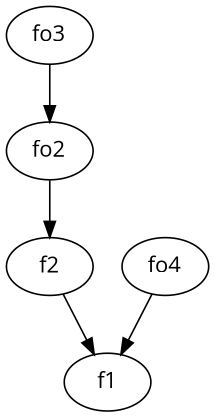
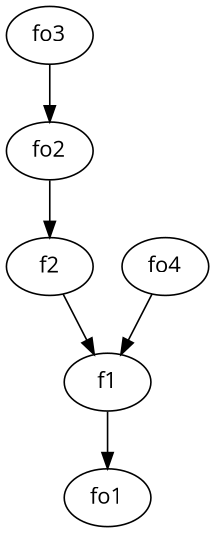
node "fo1": added
